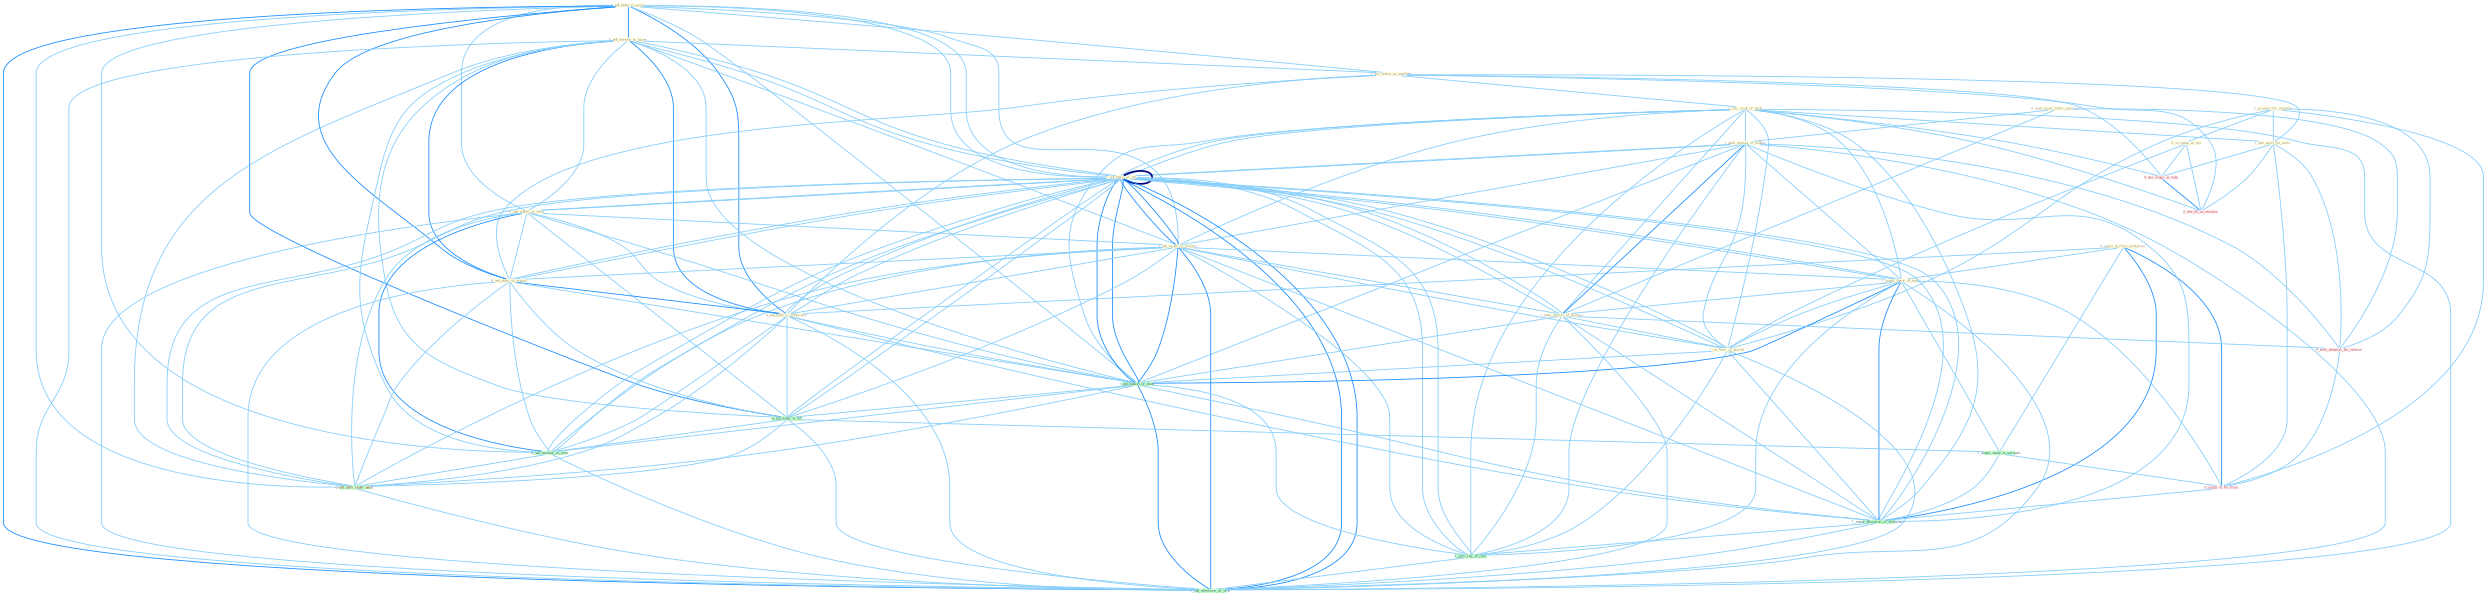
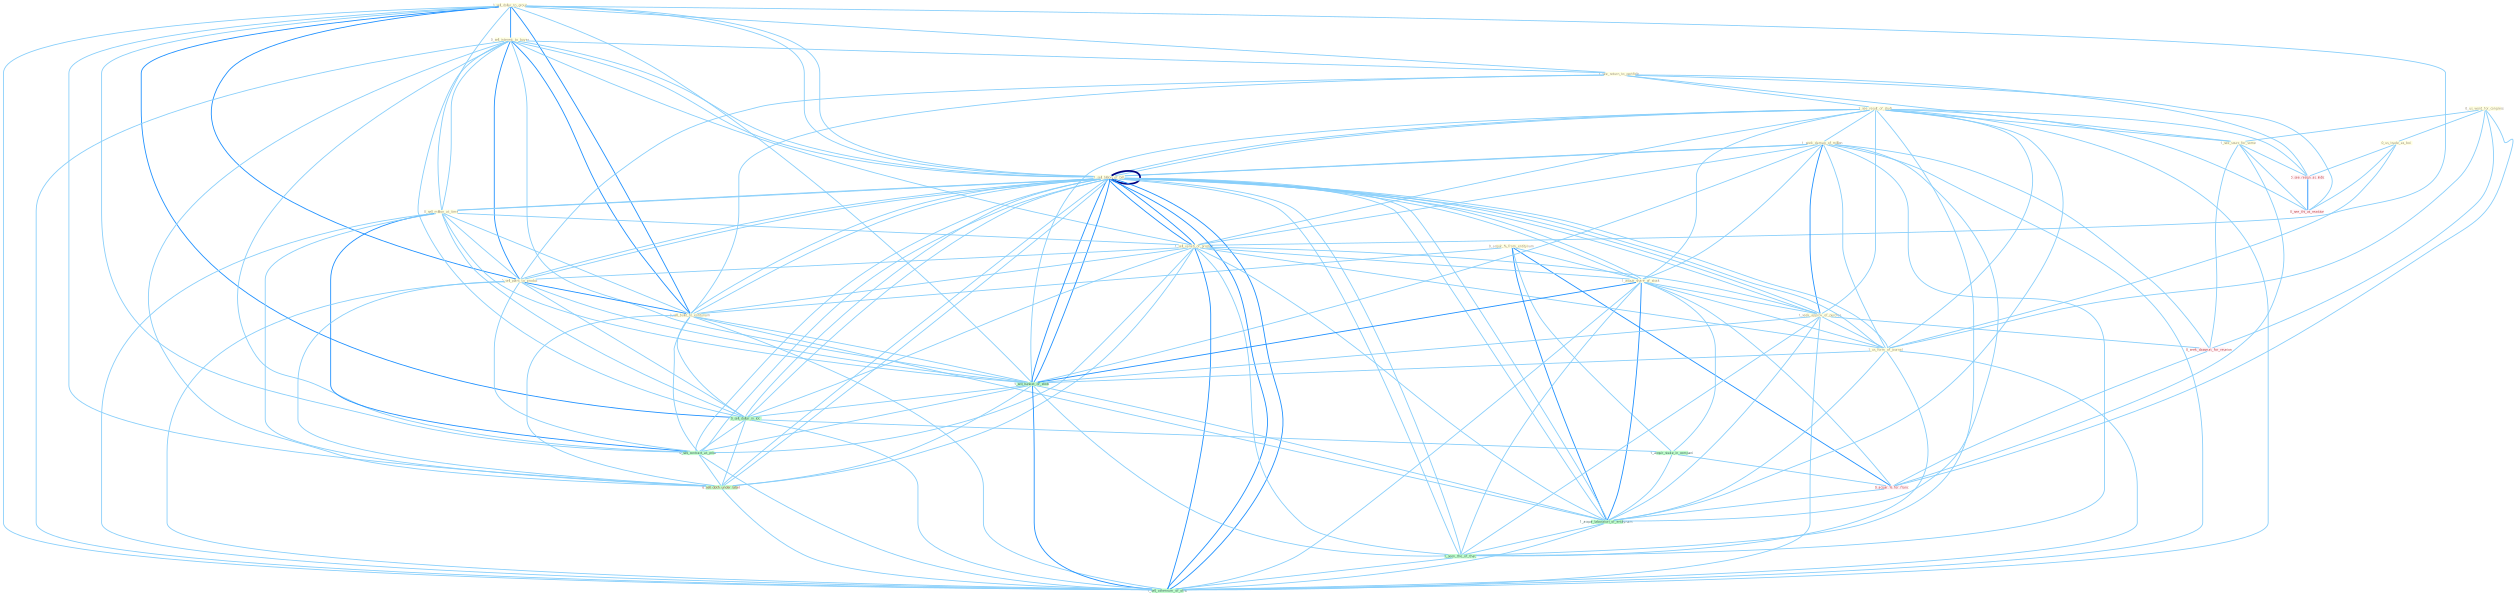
node "0_seek_buyer_befor_yearnum": removed
edge "1_sell_varieti_of_product" -- "1_sell_basket_of_stock": removed
edge "0_sell_dollar_to_group" -- "1_sell_othernum_of_offic": color #1e90ff -> #87cefa
